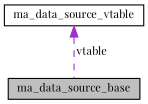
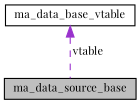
node "ma_data_source_vtable": label "ma_data_source_vtable" -> "ma_data_base_vtable"
